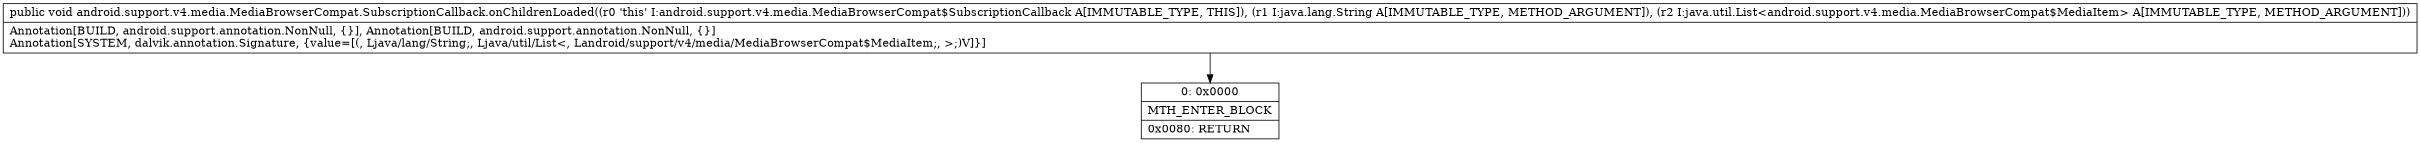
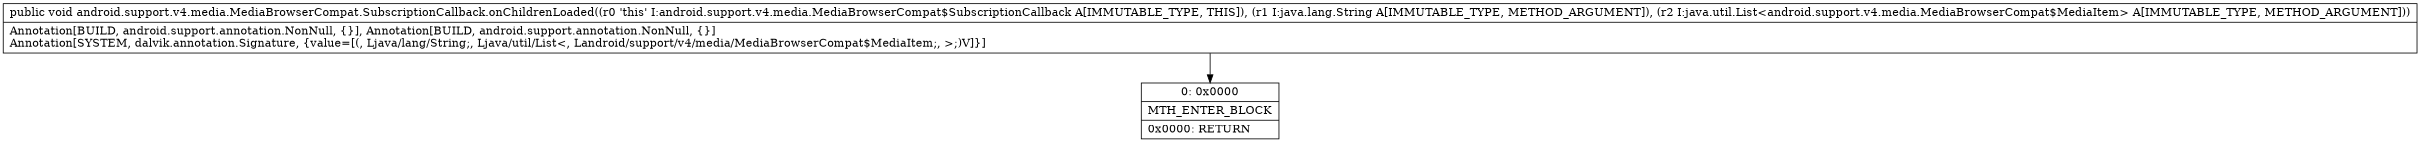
node "0: 0x0000": text "0x0080: RETURN" -> "0x0000: RETURN"
